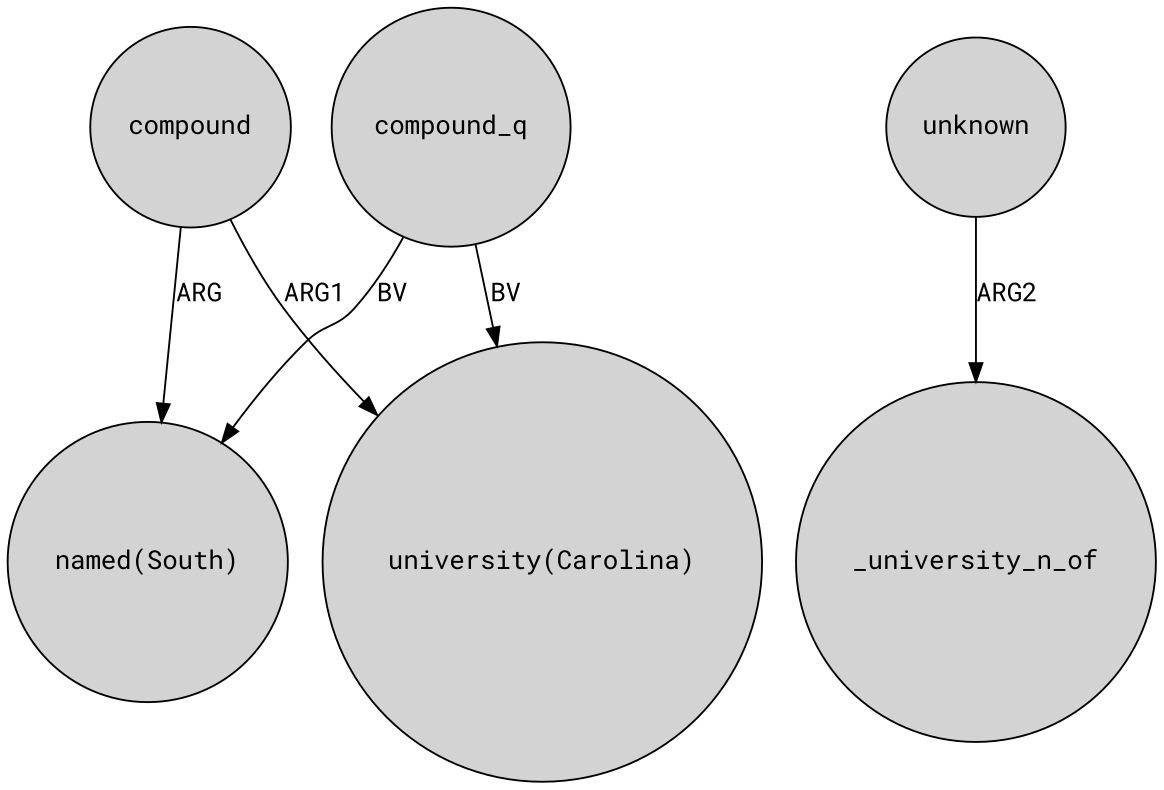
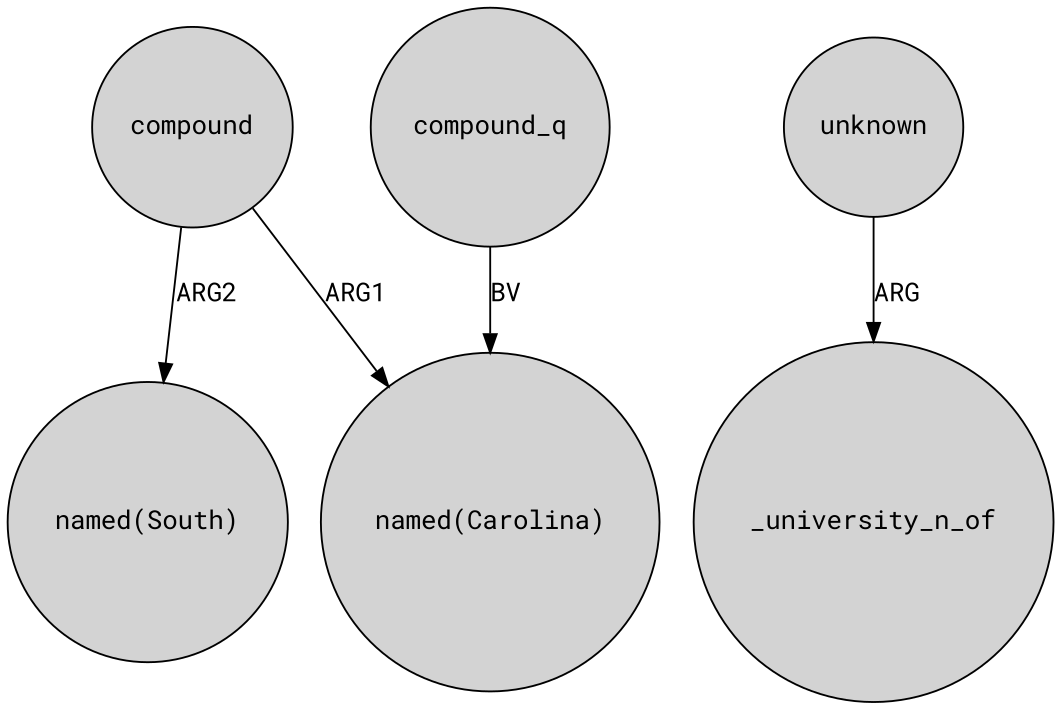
edge "compound" -> "named(South)": label "ARG" -> "ARG2"
edge "unknown" -> "_university_n_of": label "ARG2" -> "ARG"
edge "compound_q" -> "named(South)": removed, label "BV"
node "university(Carolina)": label "university(Carolina)" -> "named(Carolina)"
